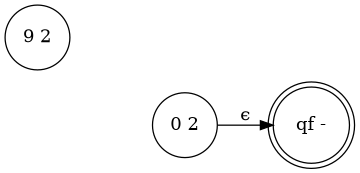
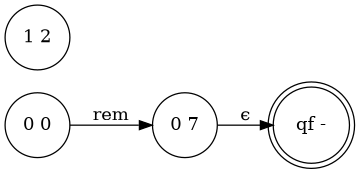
node "9 2": label "9 2" -> "1 2"
node "0 0": added
node "0 2": label "0 2" -> "0 7"
